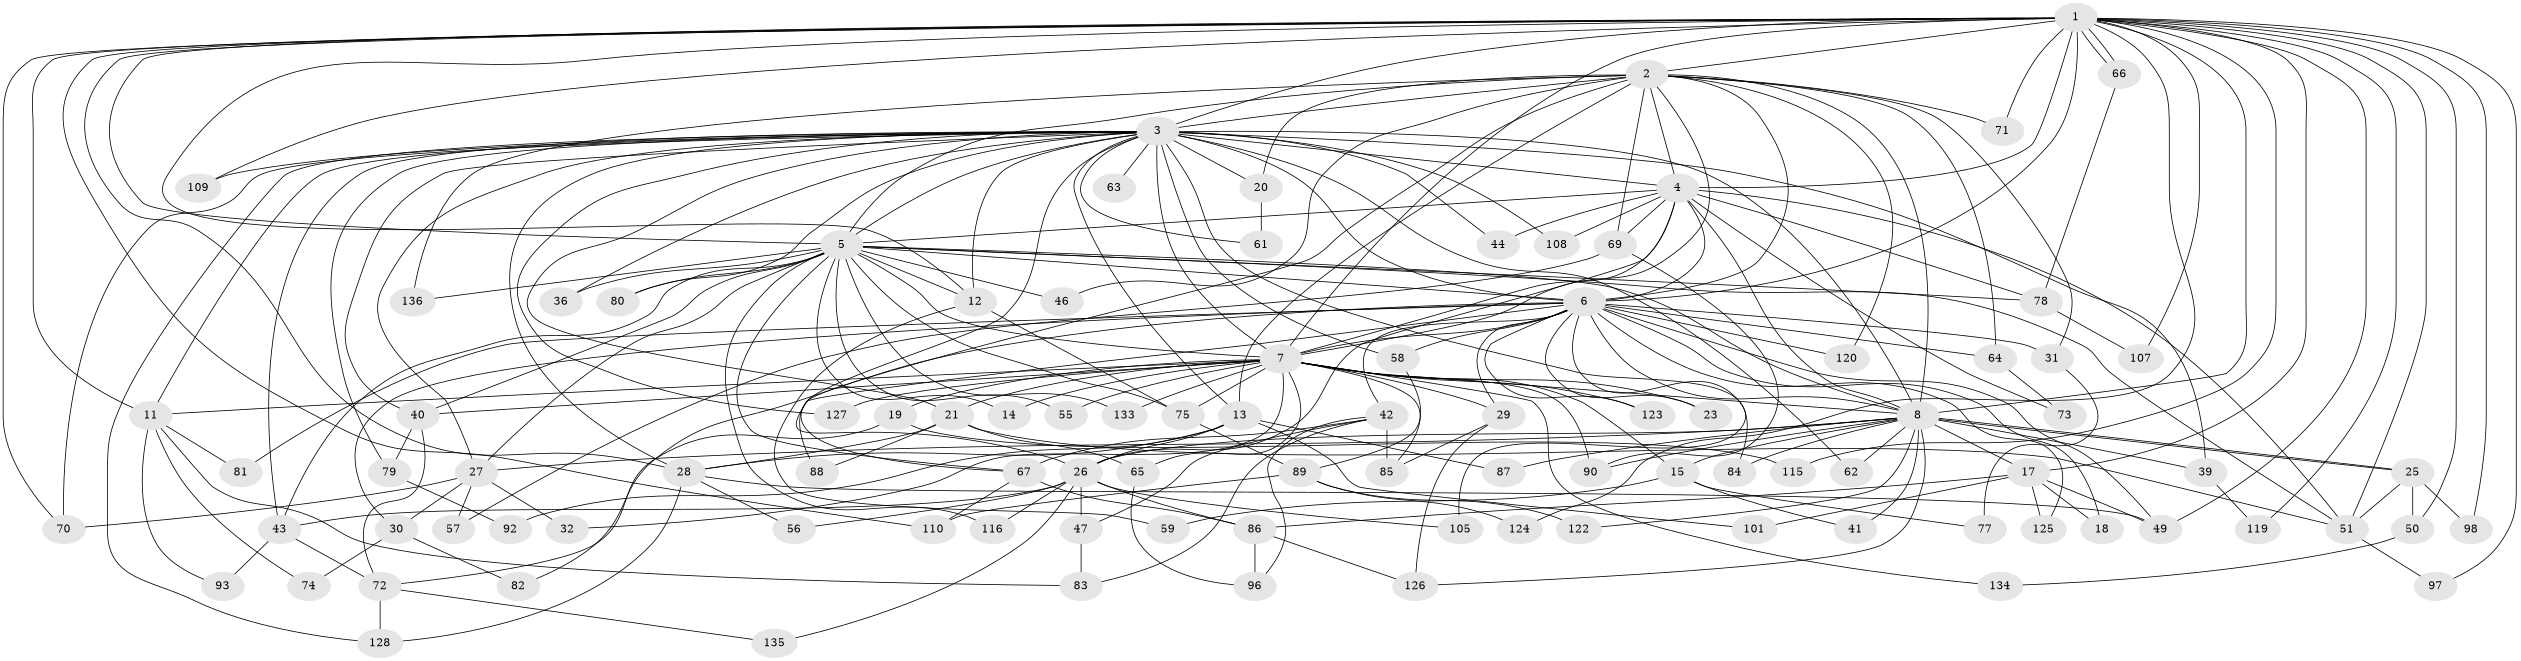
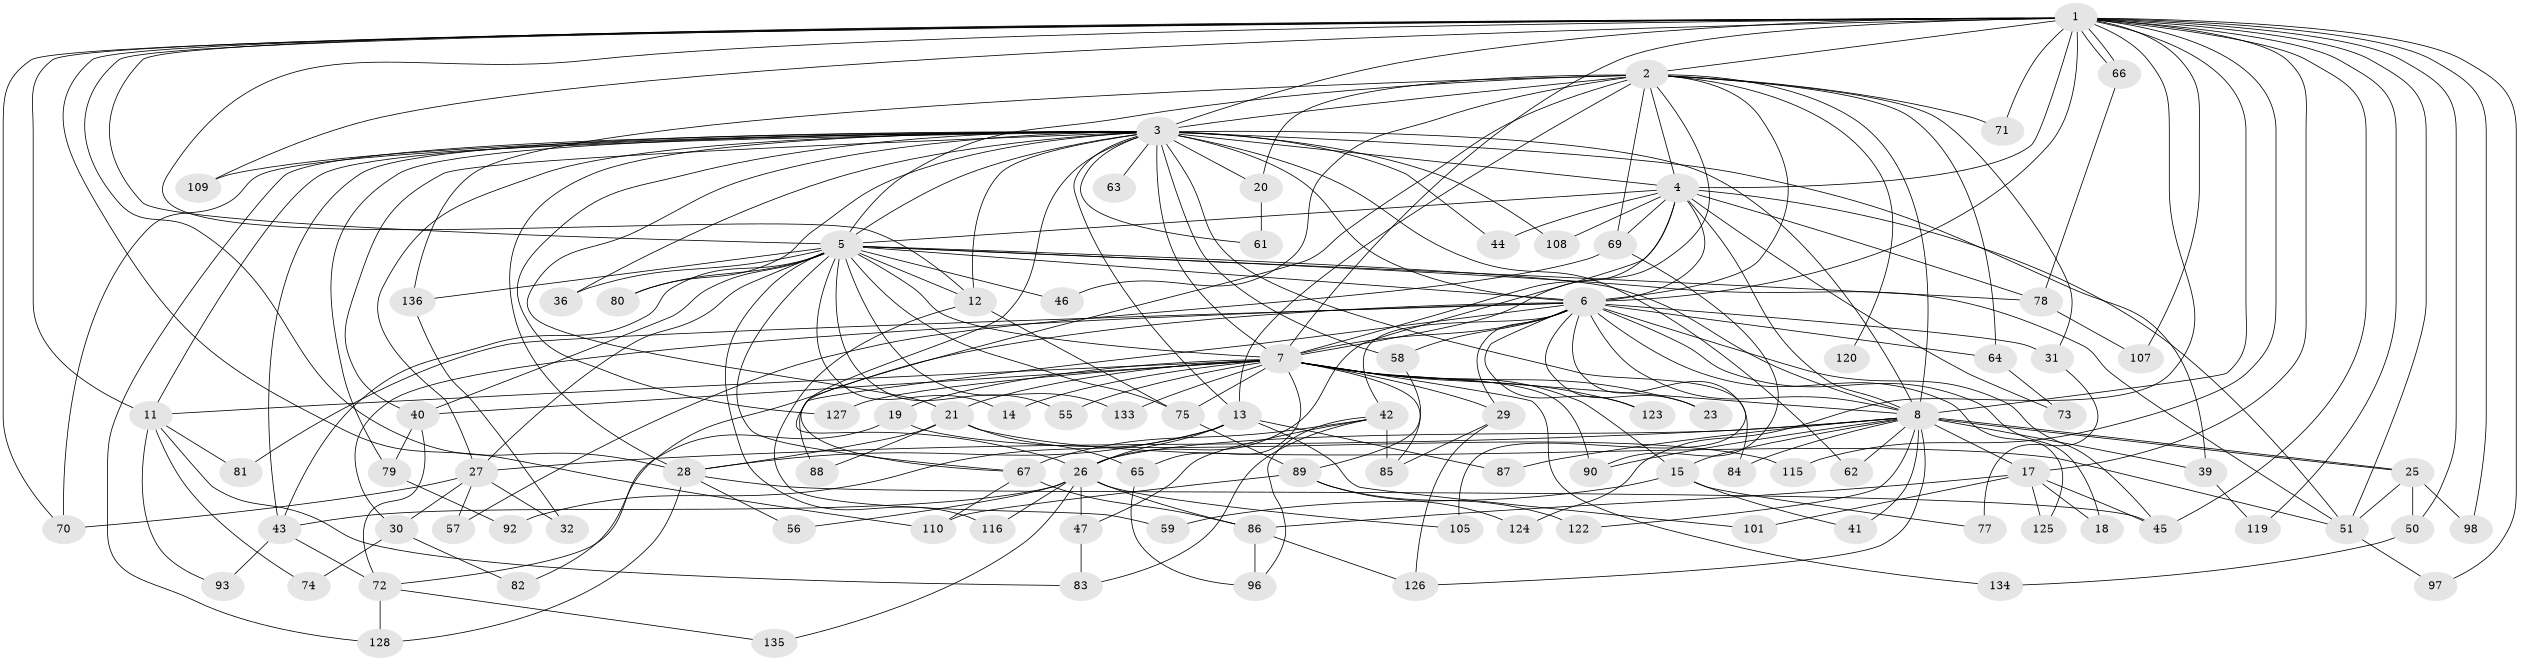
edge "6" -- "120": removed
edge "7" -- "32": now "136" -- "32"
node "49": label "49" -> "45"
